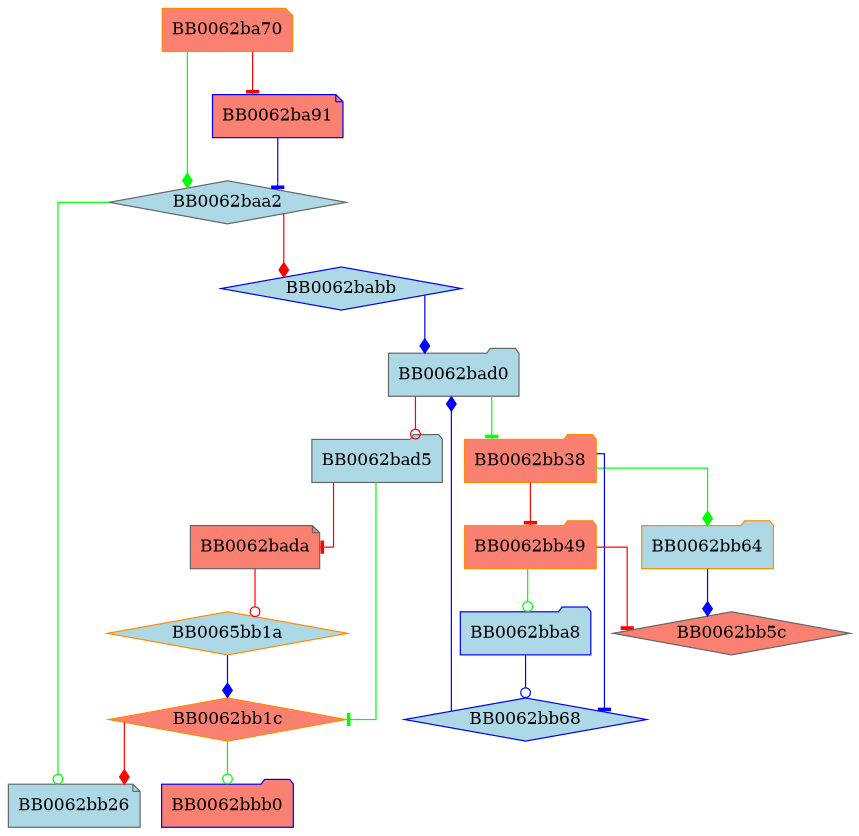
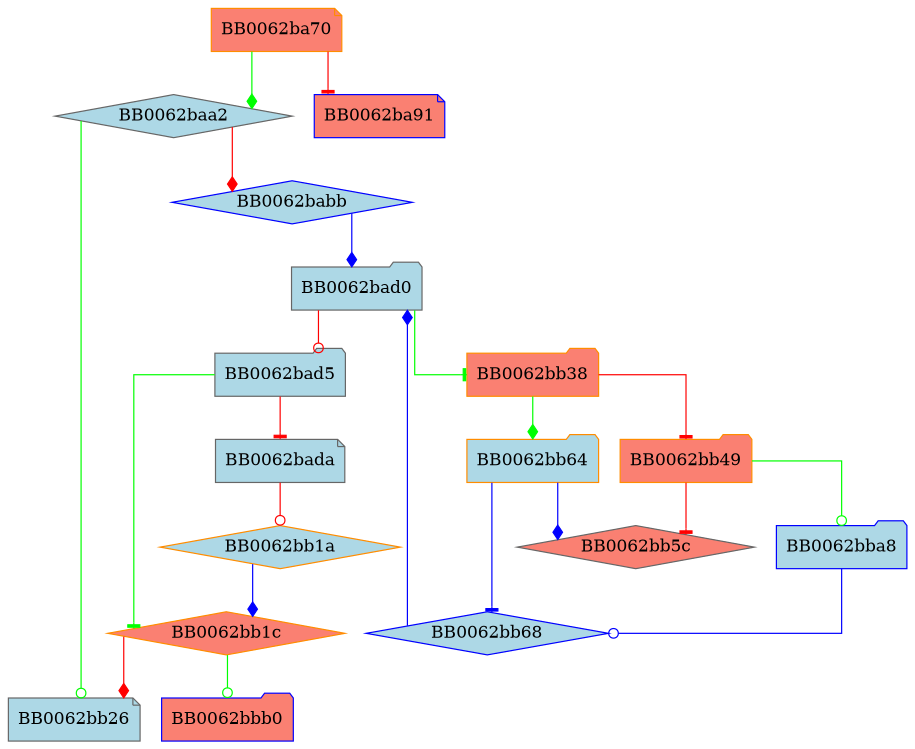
edge "BB0062ba91" -> "BB0062baa2": removed
node "BB0062bada": fillcolor salmon -> lightblue
edge "BB0062bb38" -> "BB0062bb68": now "BB0062bb64" -> "BB0062bb68"
node "BB0065bb1a": label "BB0065bb1a" -> "BB0062bb1a"
